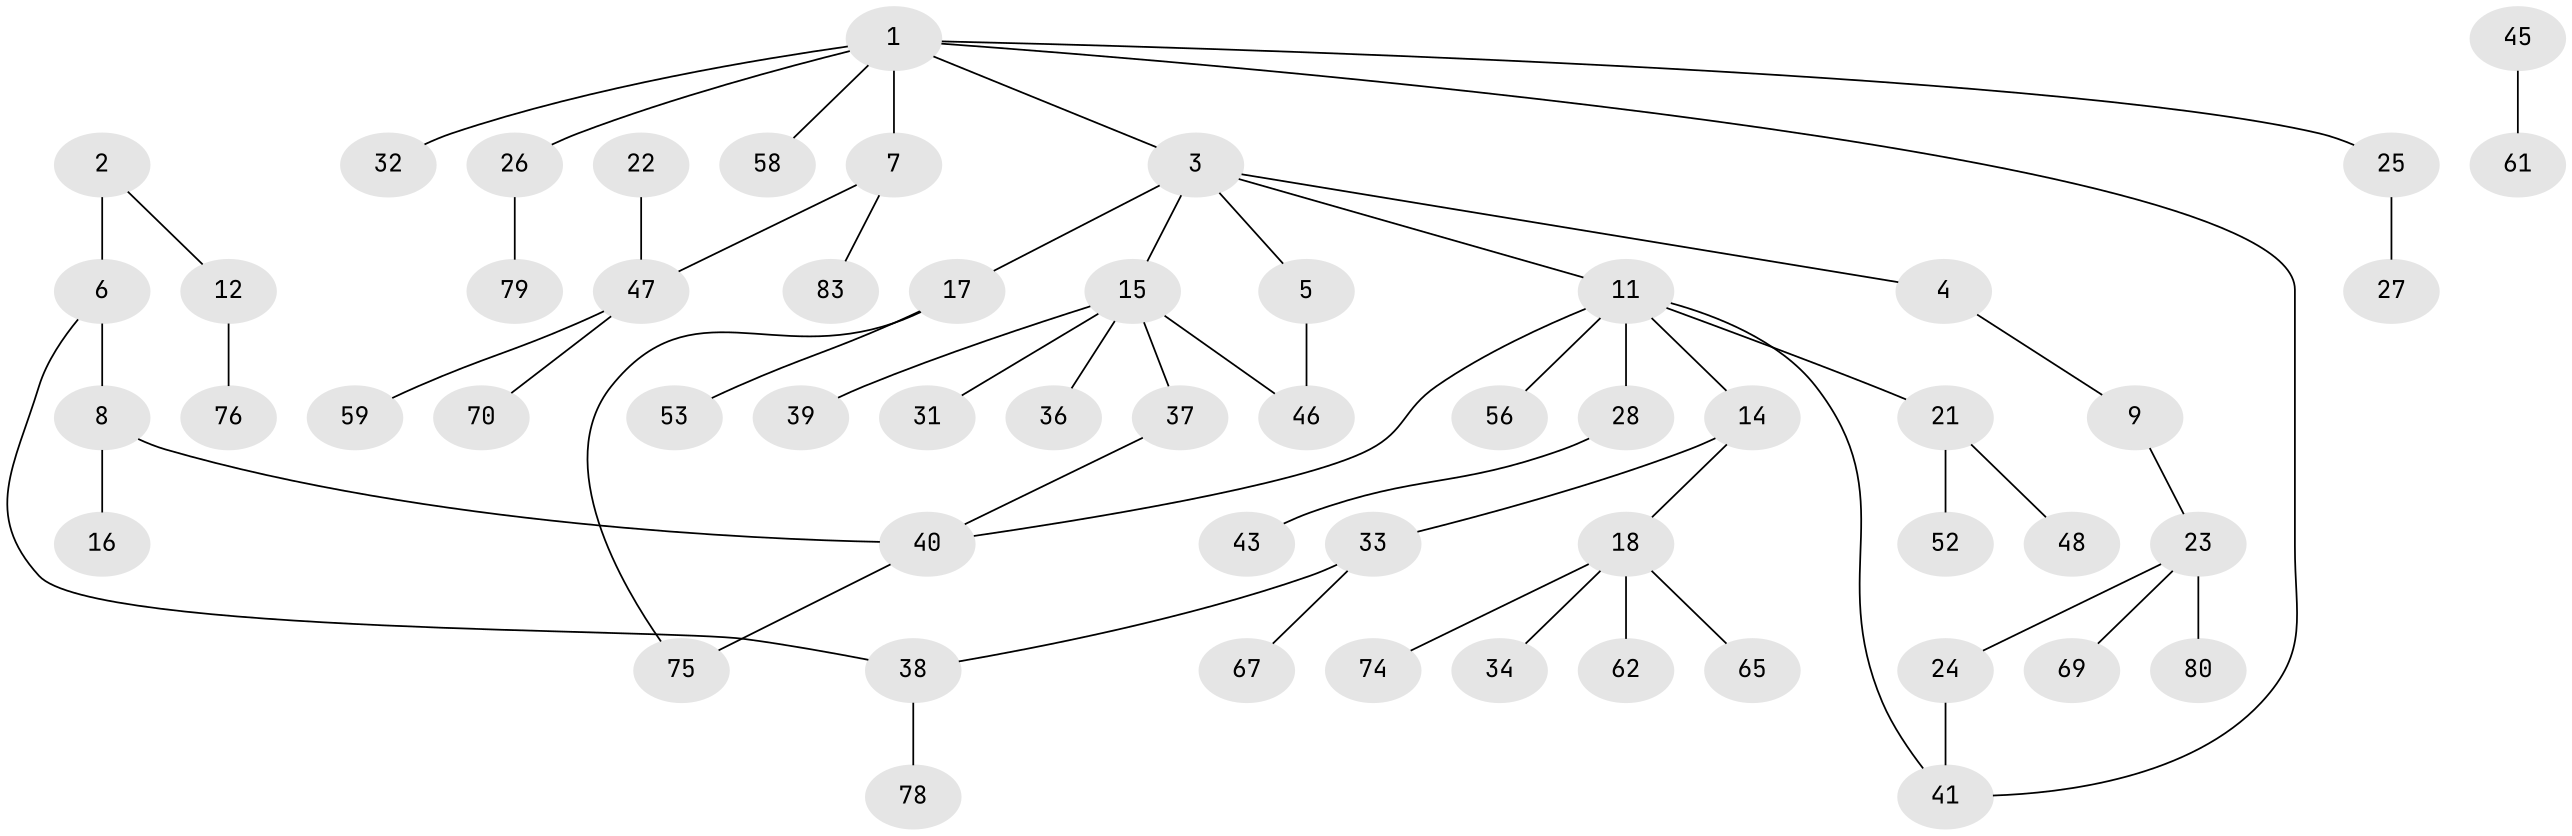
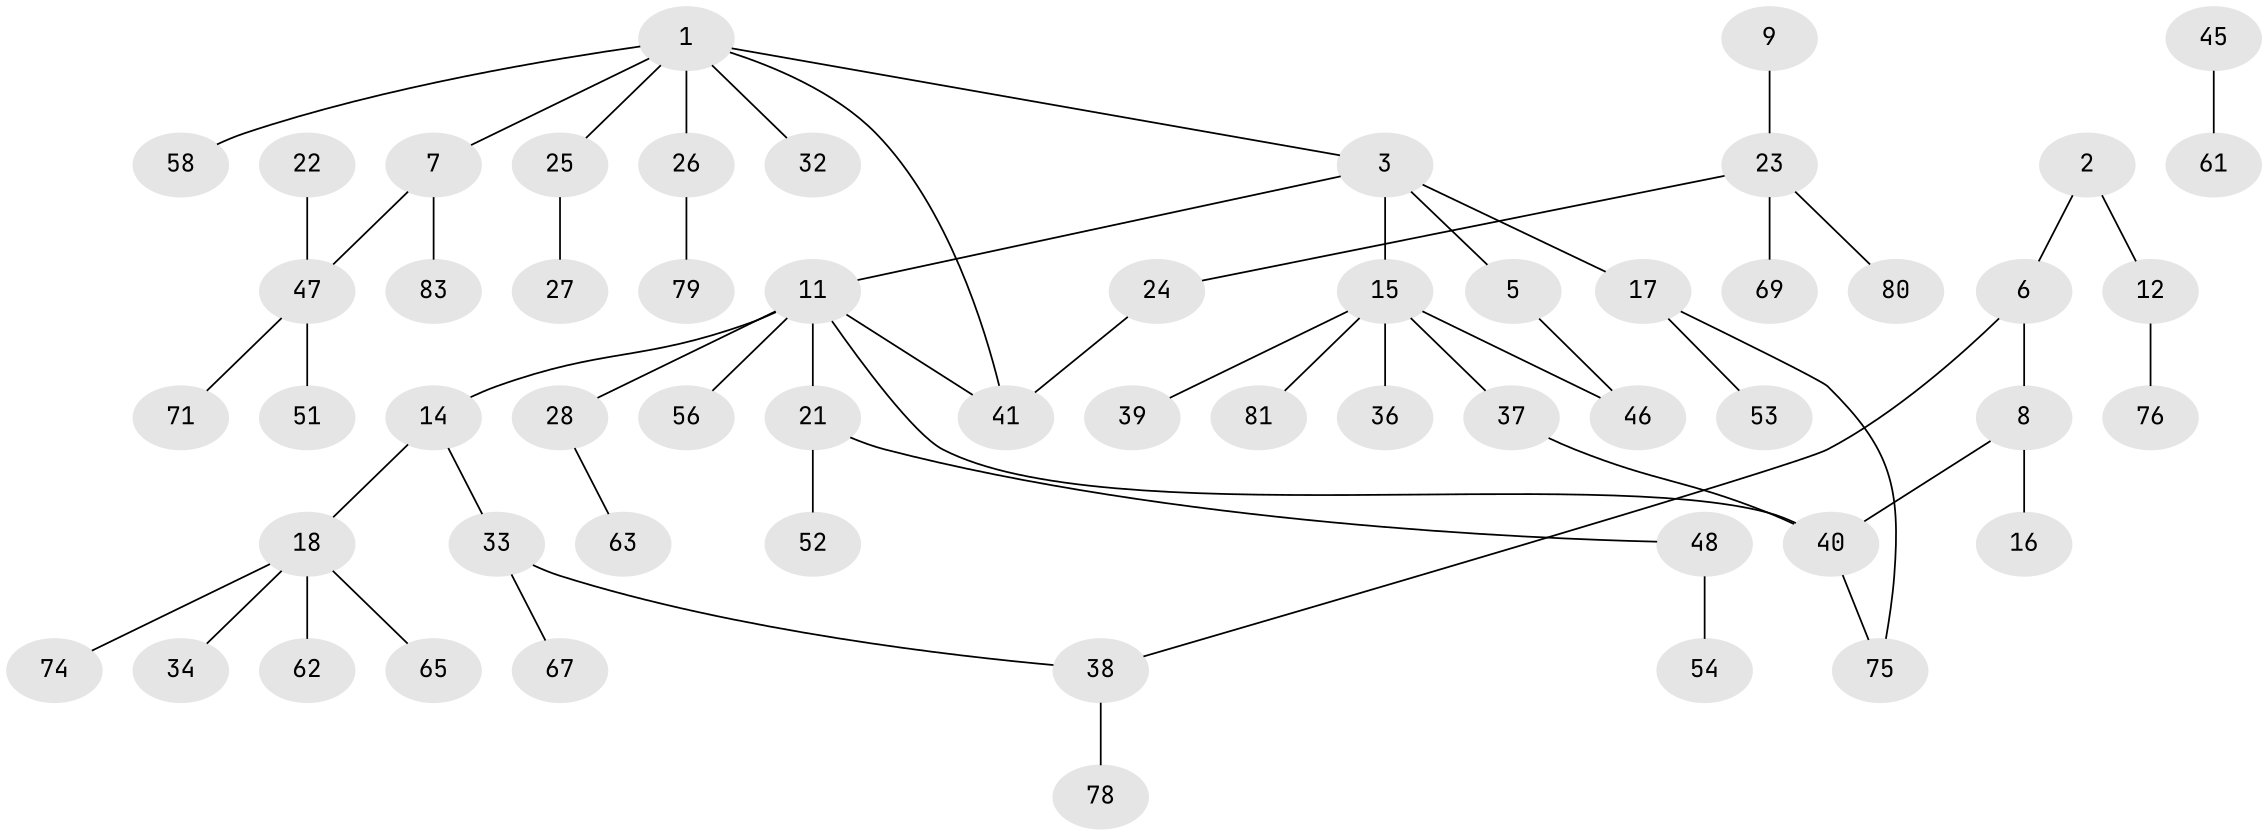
node "4": removed
node "59": label "59" -> "51"
node "70": label "70" -> "71"
node "31": label "31" -> "81"
node "43": label "43" -> "63"
node "54": added
